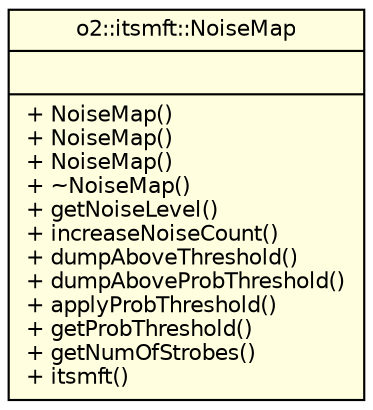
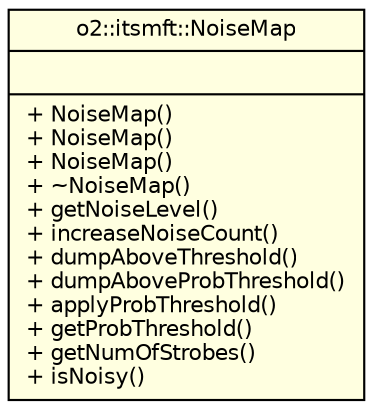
node "o2::itsmft::NoiseMap": text "+ itsmft()" -> "+ isNoisy()"
